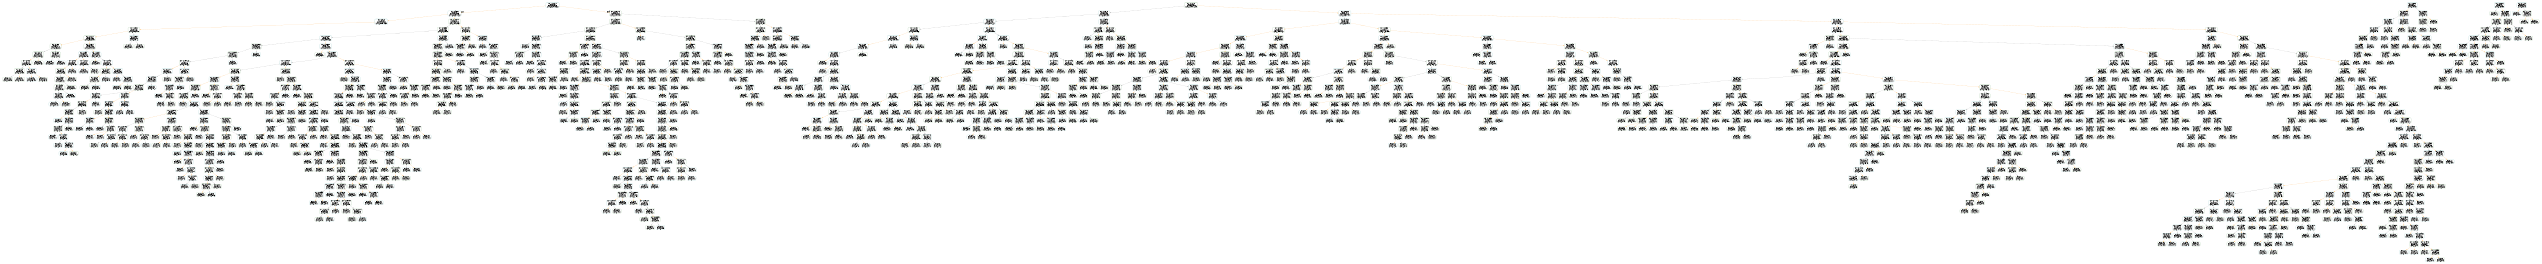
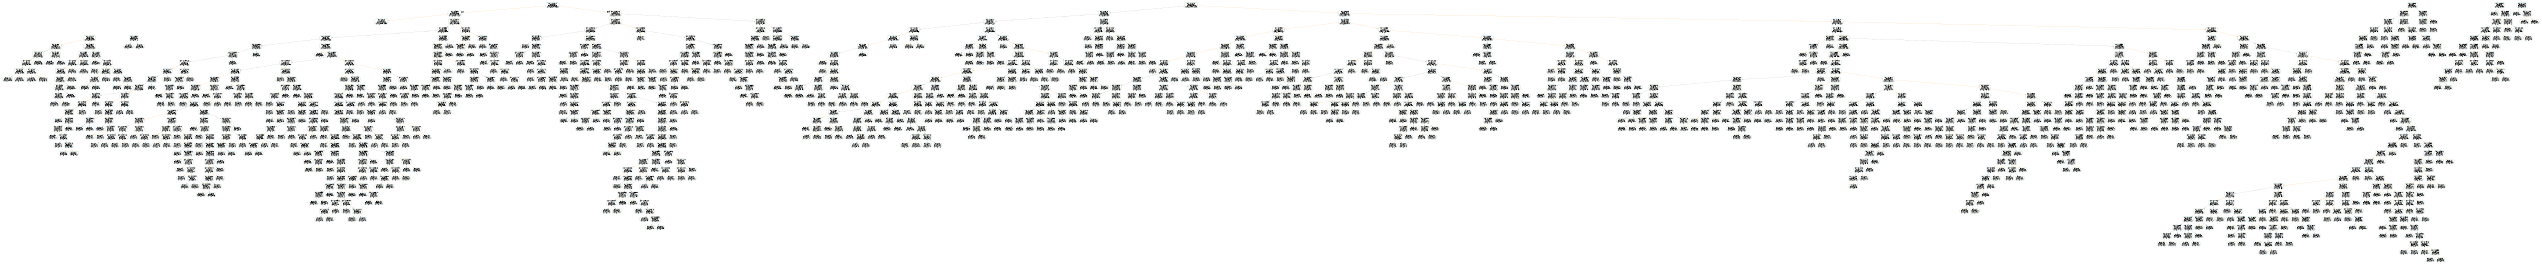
node "rain <= 32.5 gini = 0.5 samples = 377 value = [376, 201]": removed
